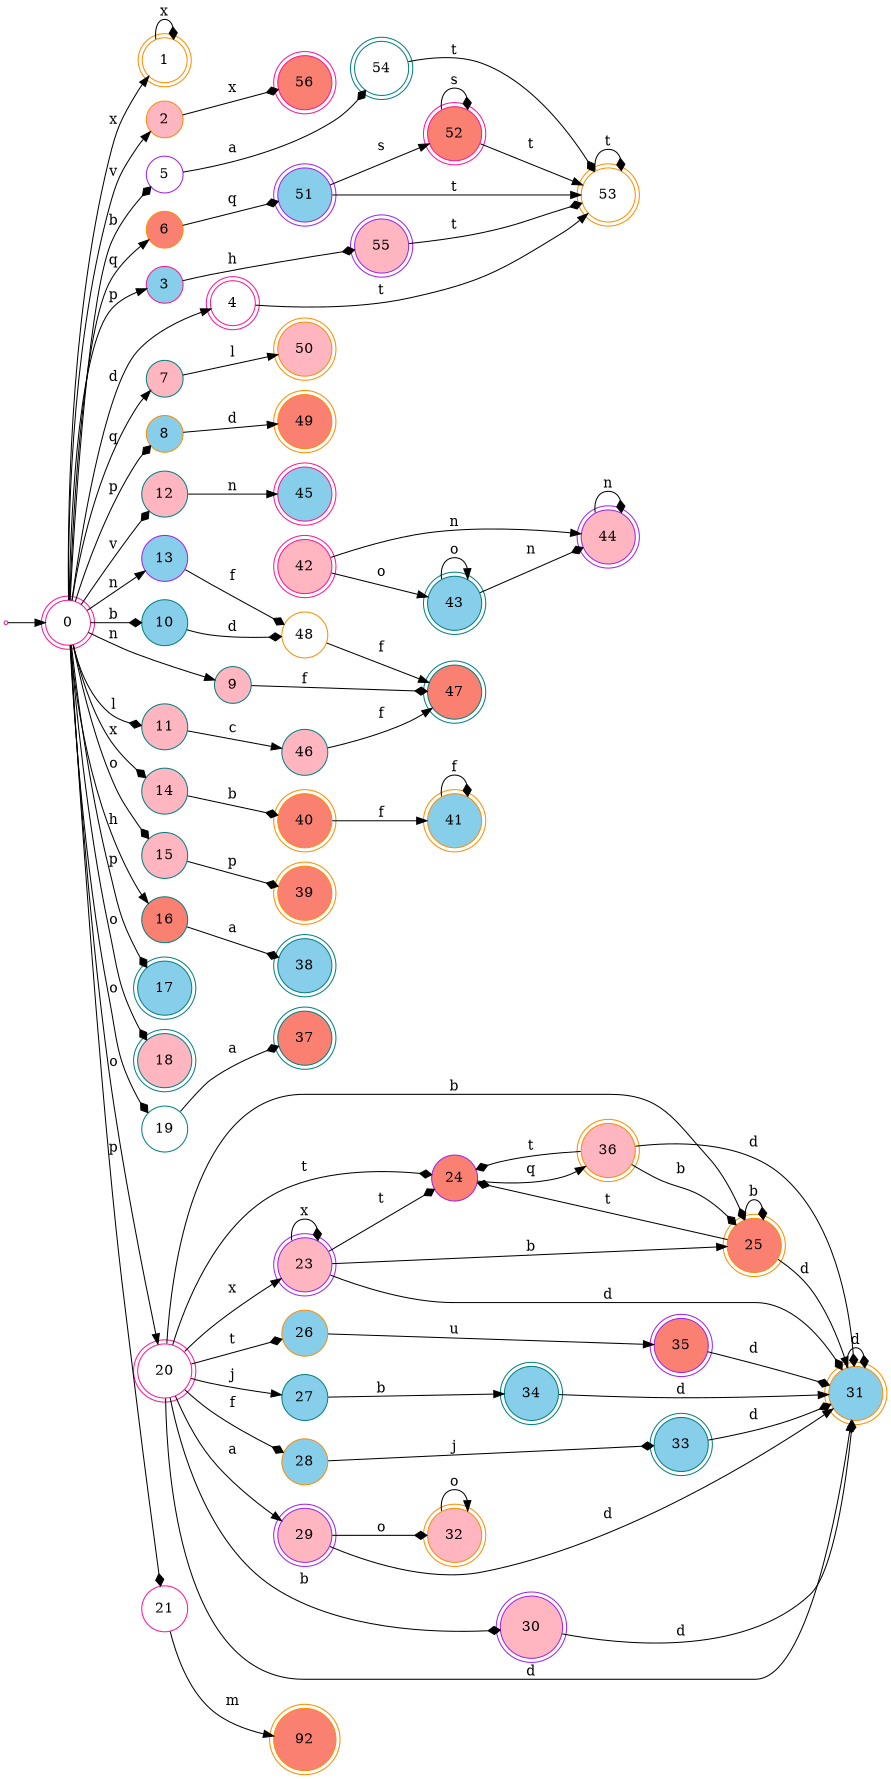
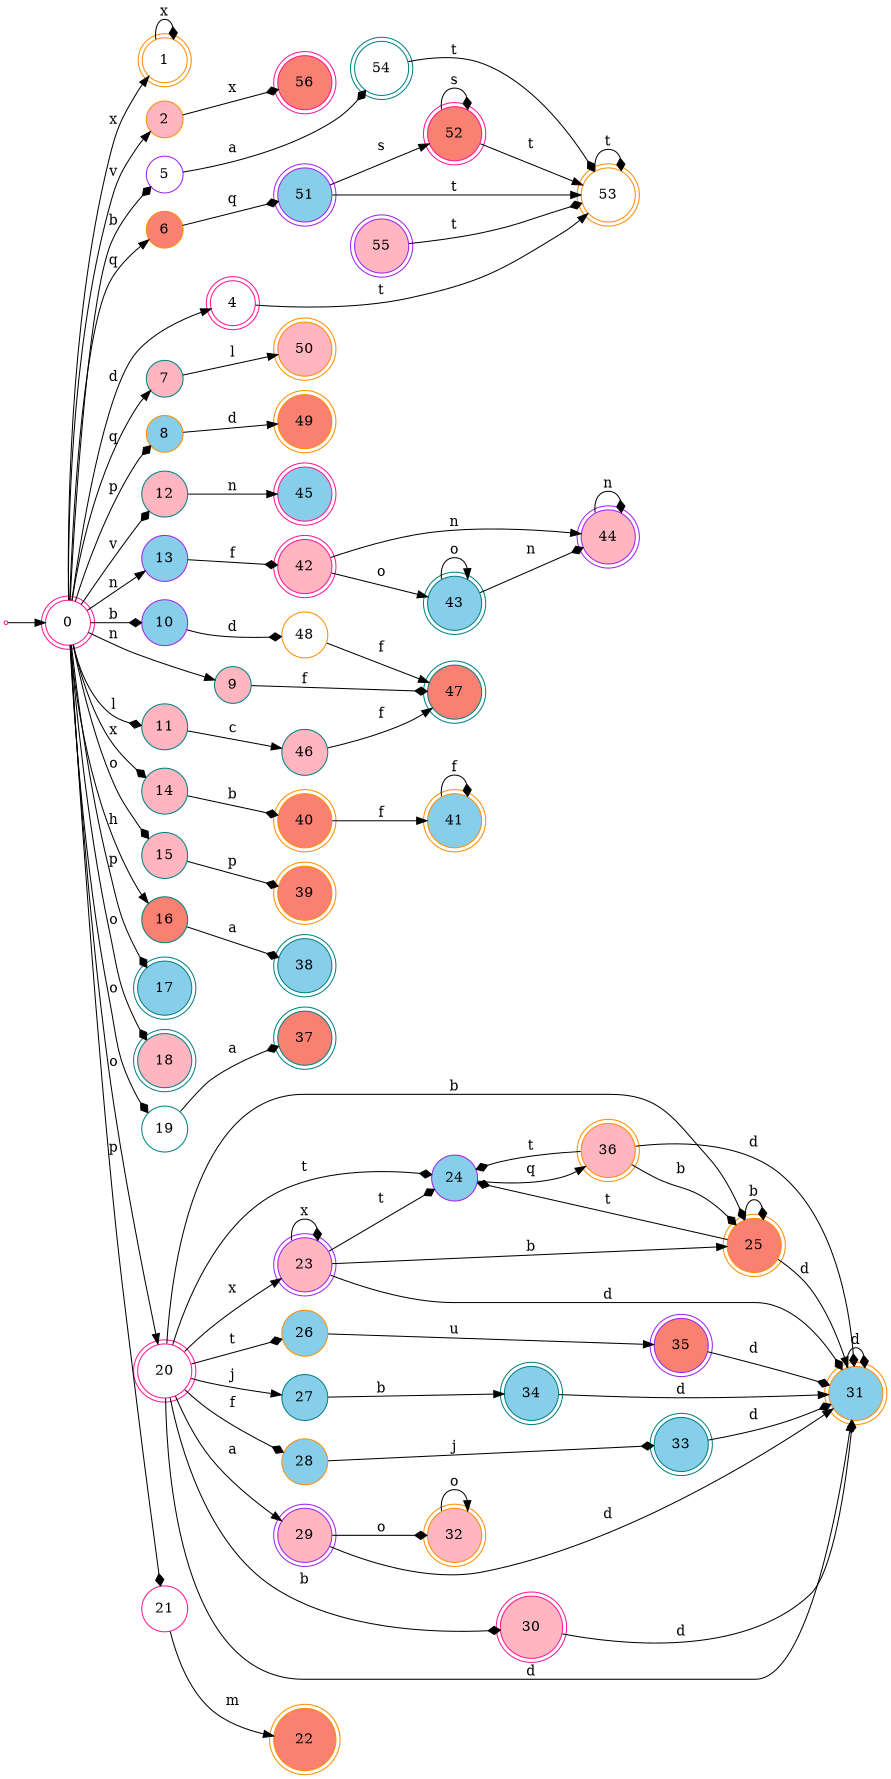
node "3": removed
edge "13" -> "48": now "13" -> "42"
node "10": color teal -> purple
node "24": fillcolor salmon -> skyblue
node "30": color purple -> deeppink
node "92": label "92" -> "22"
